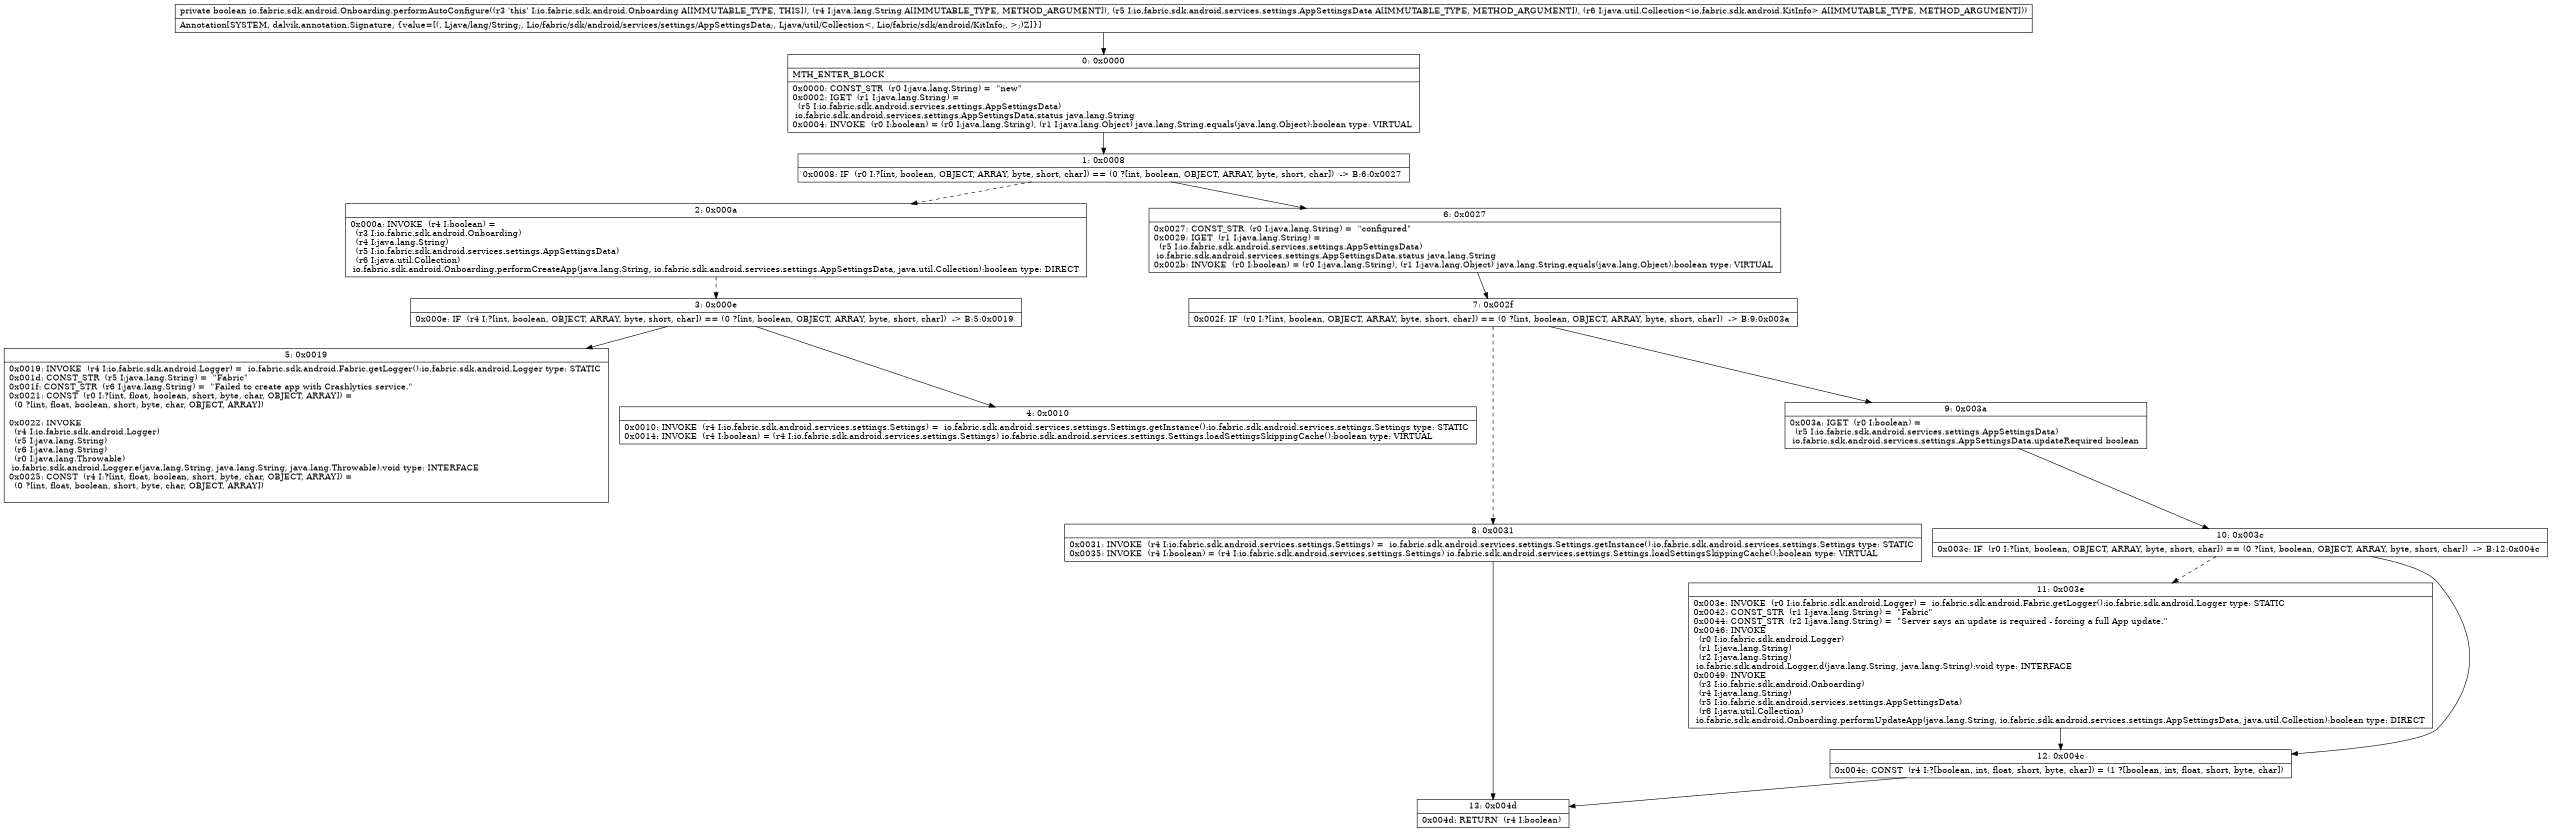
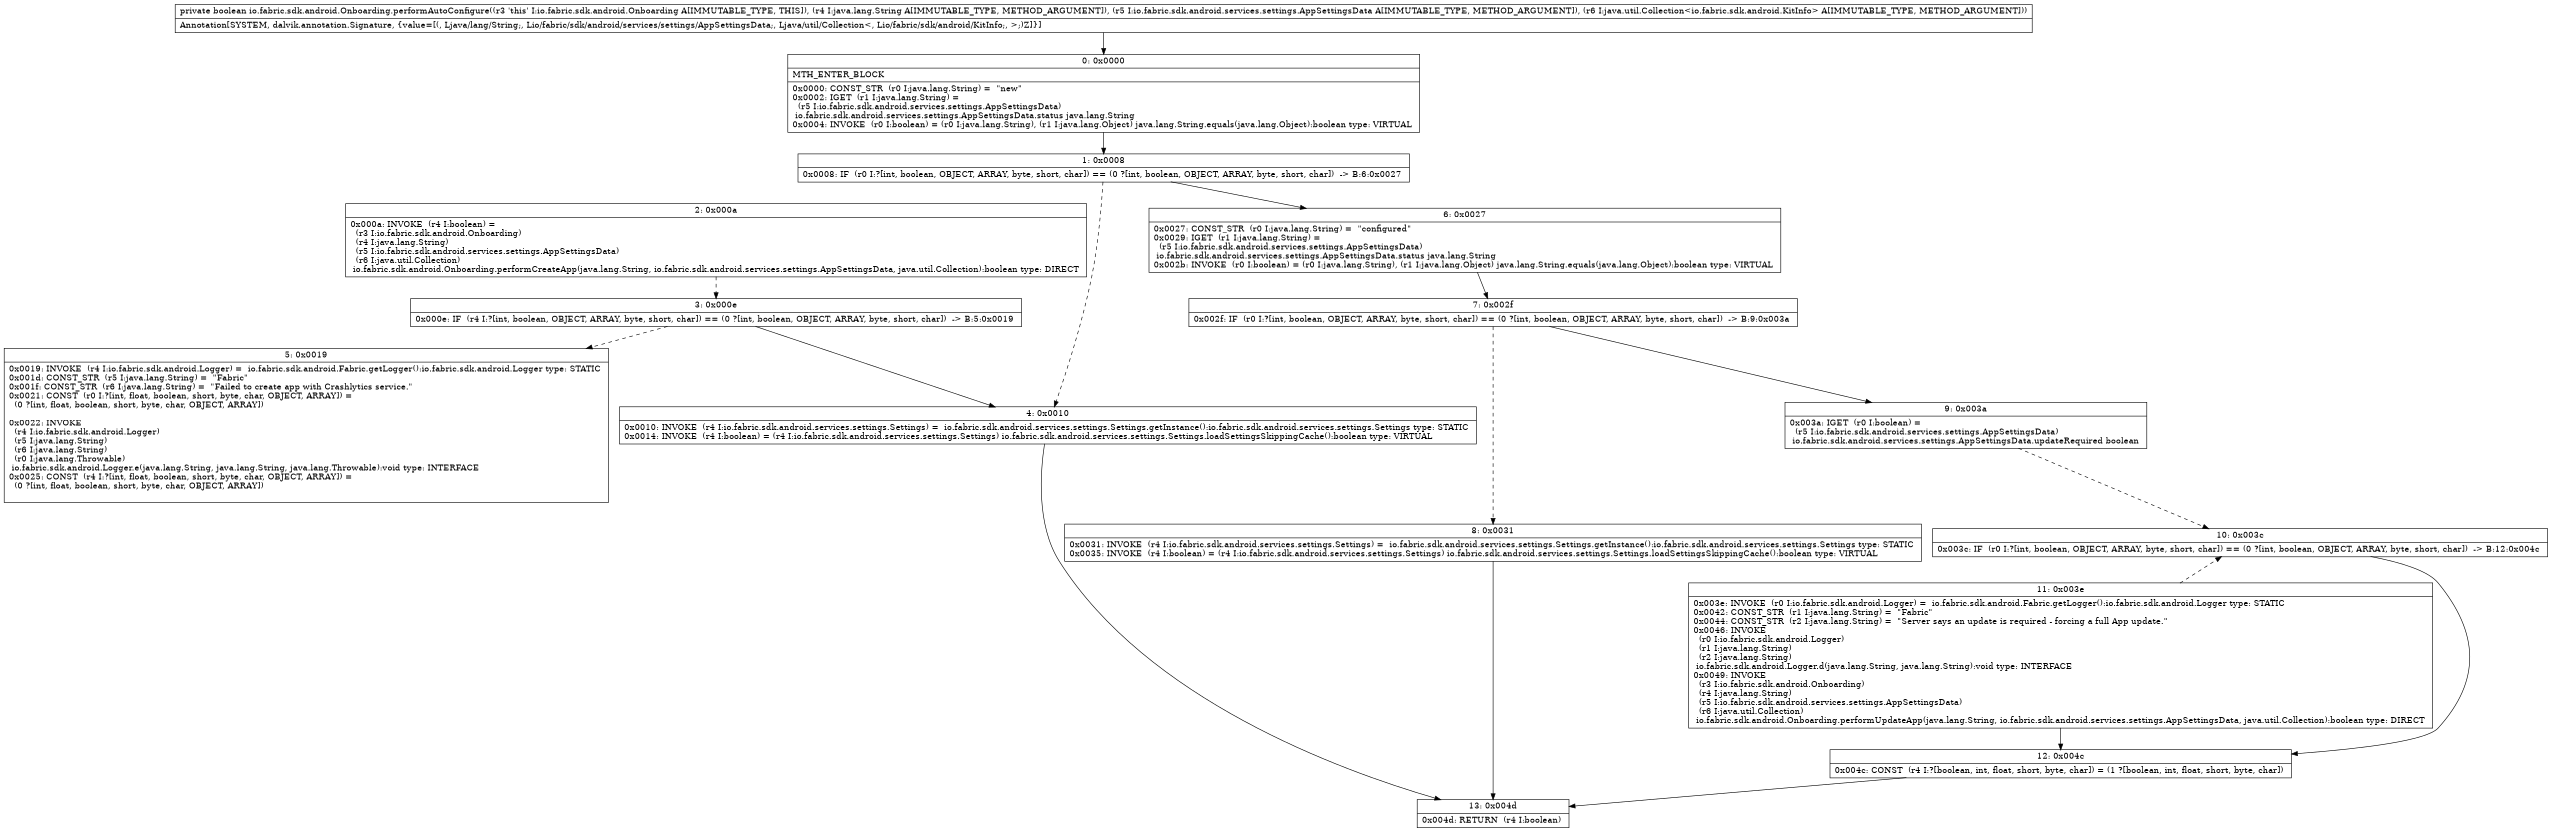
edge "1: 0x0008" -> "2: 0x000a": now "1: 0x0008" -> "4: 0x0010"
edge "3: 0x000e" -> "5: 0x0019": style solid -> dashed
edge "9: 0x003a" -> "10: 0x003c": style solid -> dashed
edge "10: 0x003c" -> "11: 0x003e": reversed
edge "4: 0x0010" -> "13: 0x004d": added
